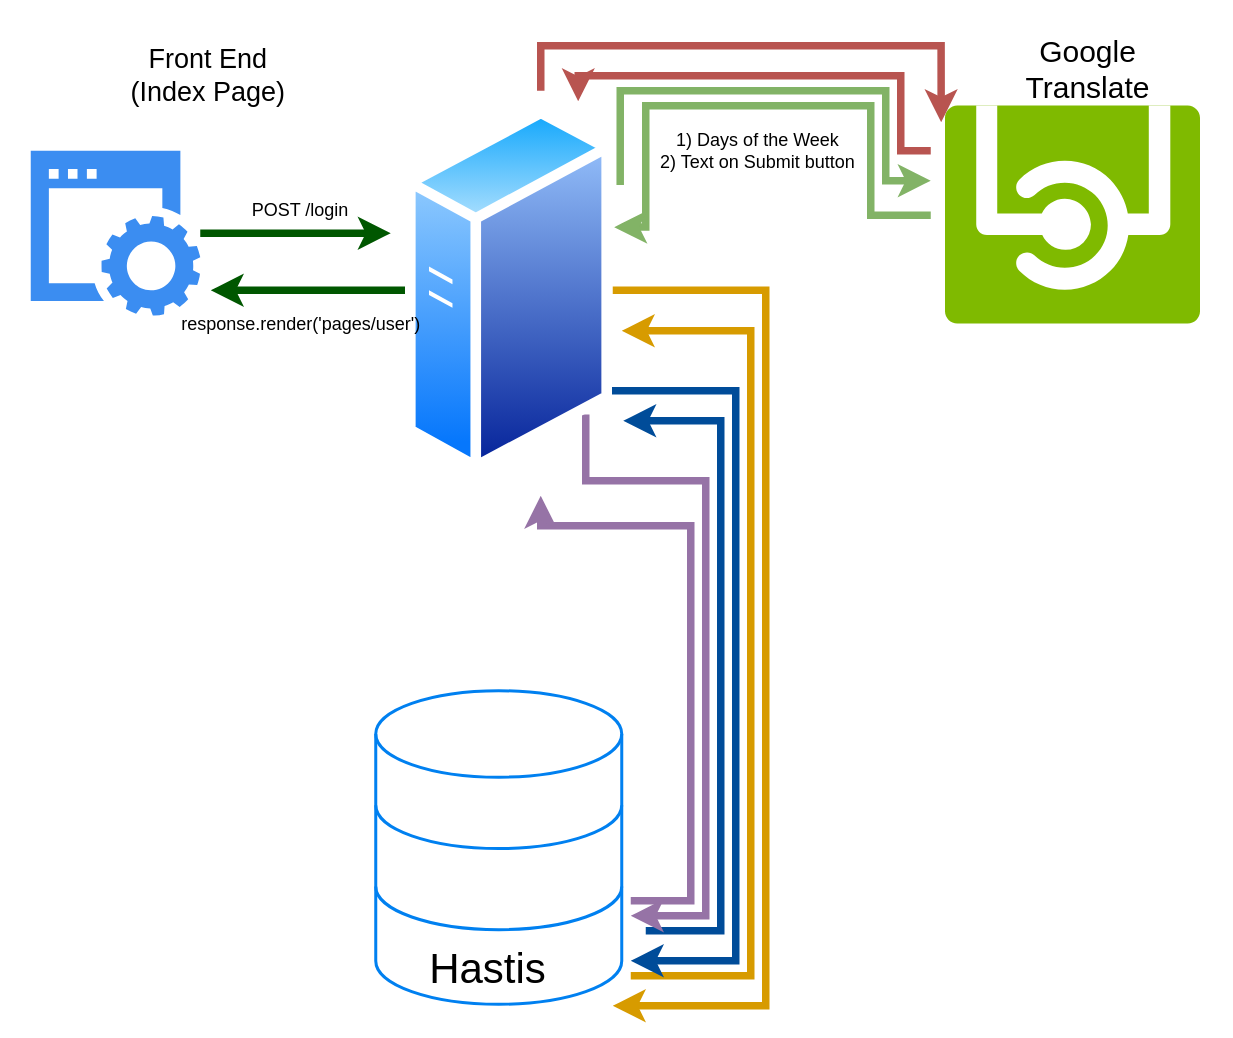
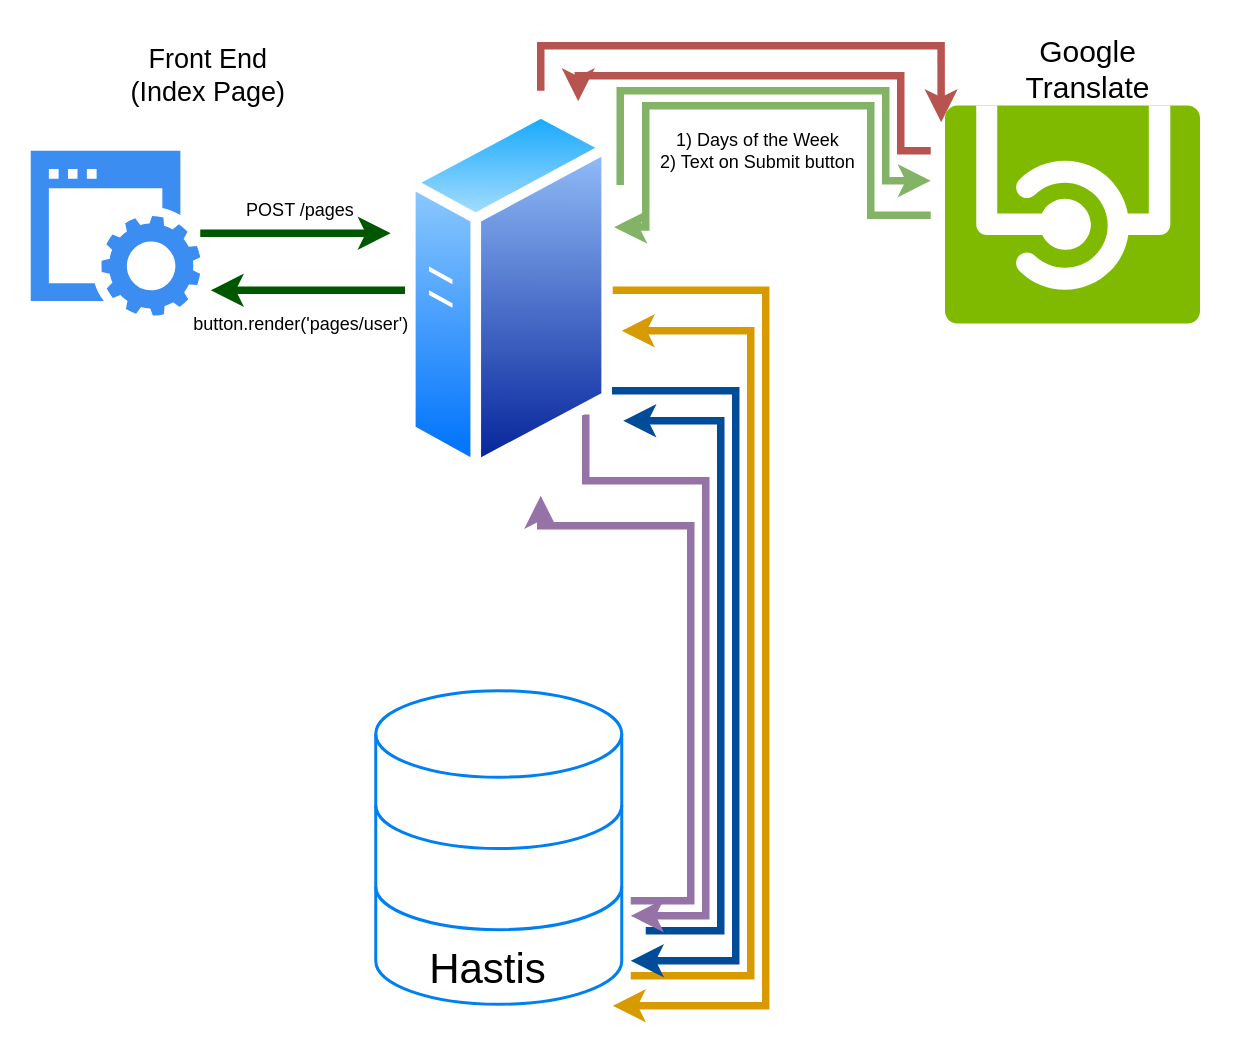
node "POST /login": label "POST /login" -> "POST /pages"
node "response.render('pages/user')": label "response.render('pages/user')" -> "button.render('pages/user')"
